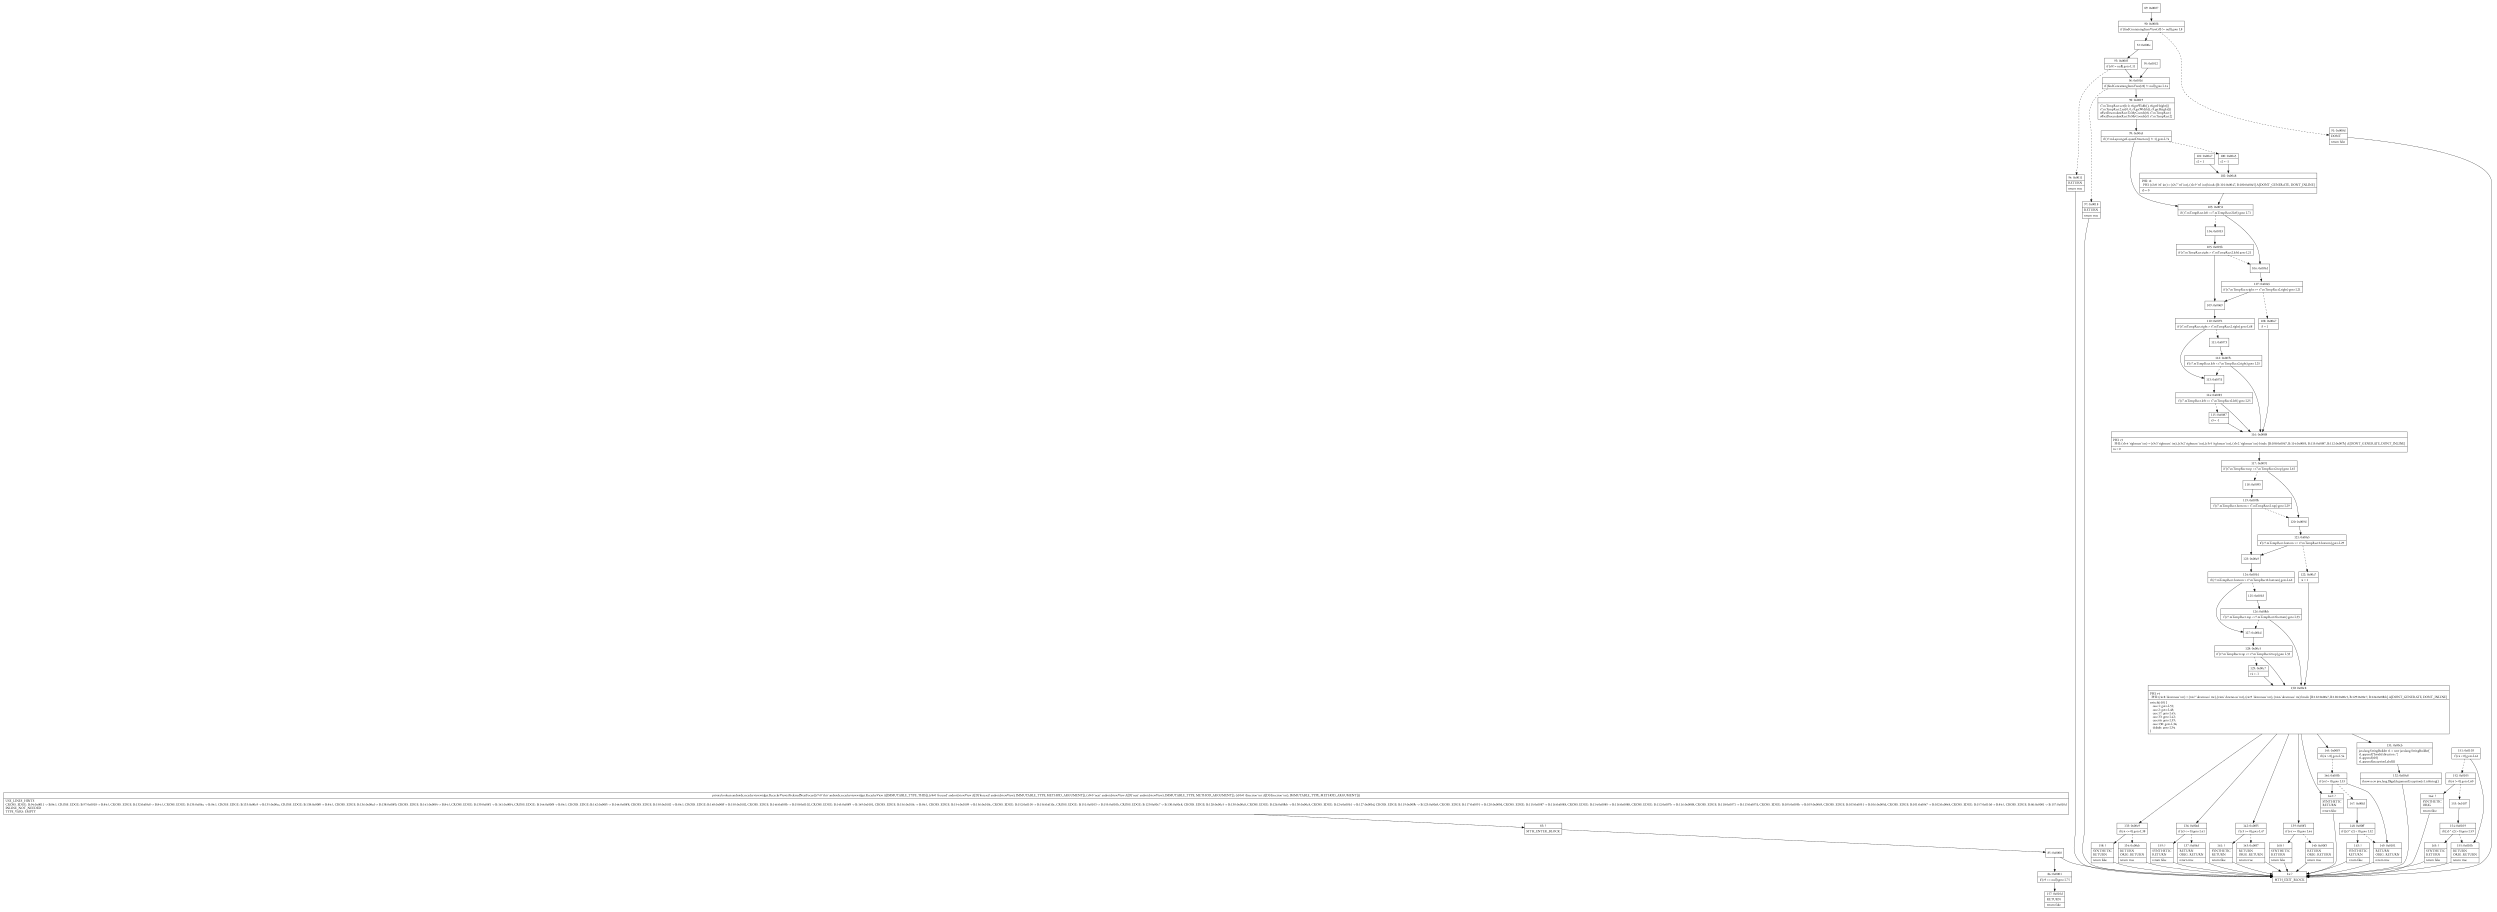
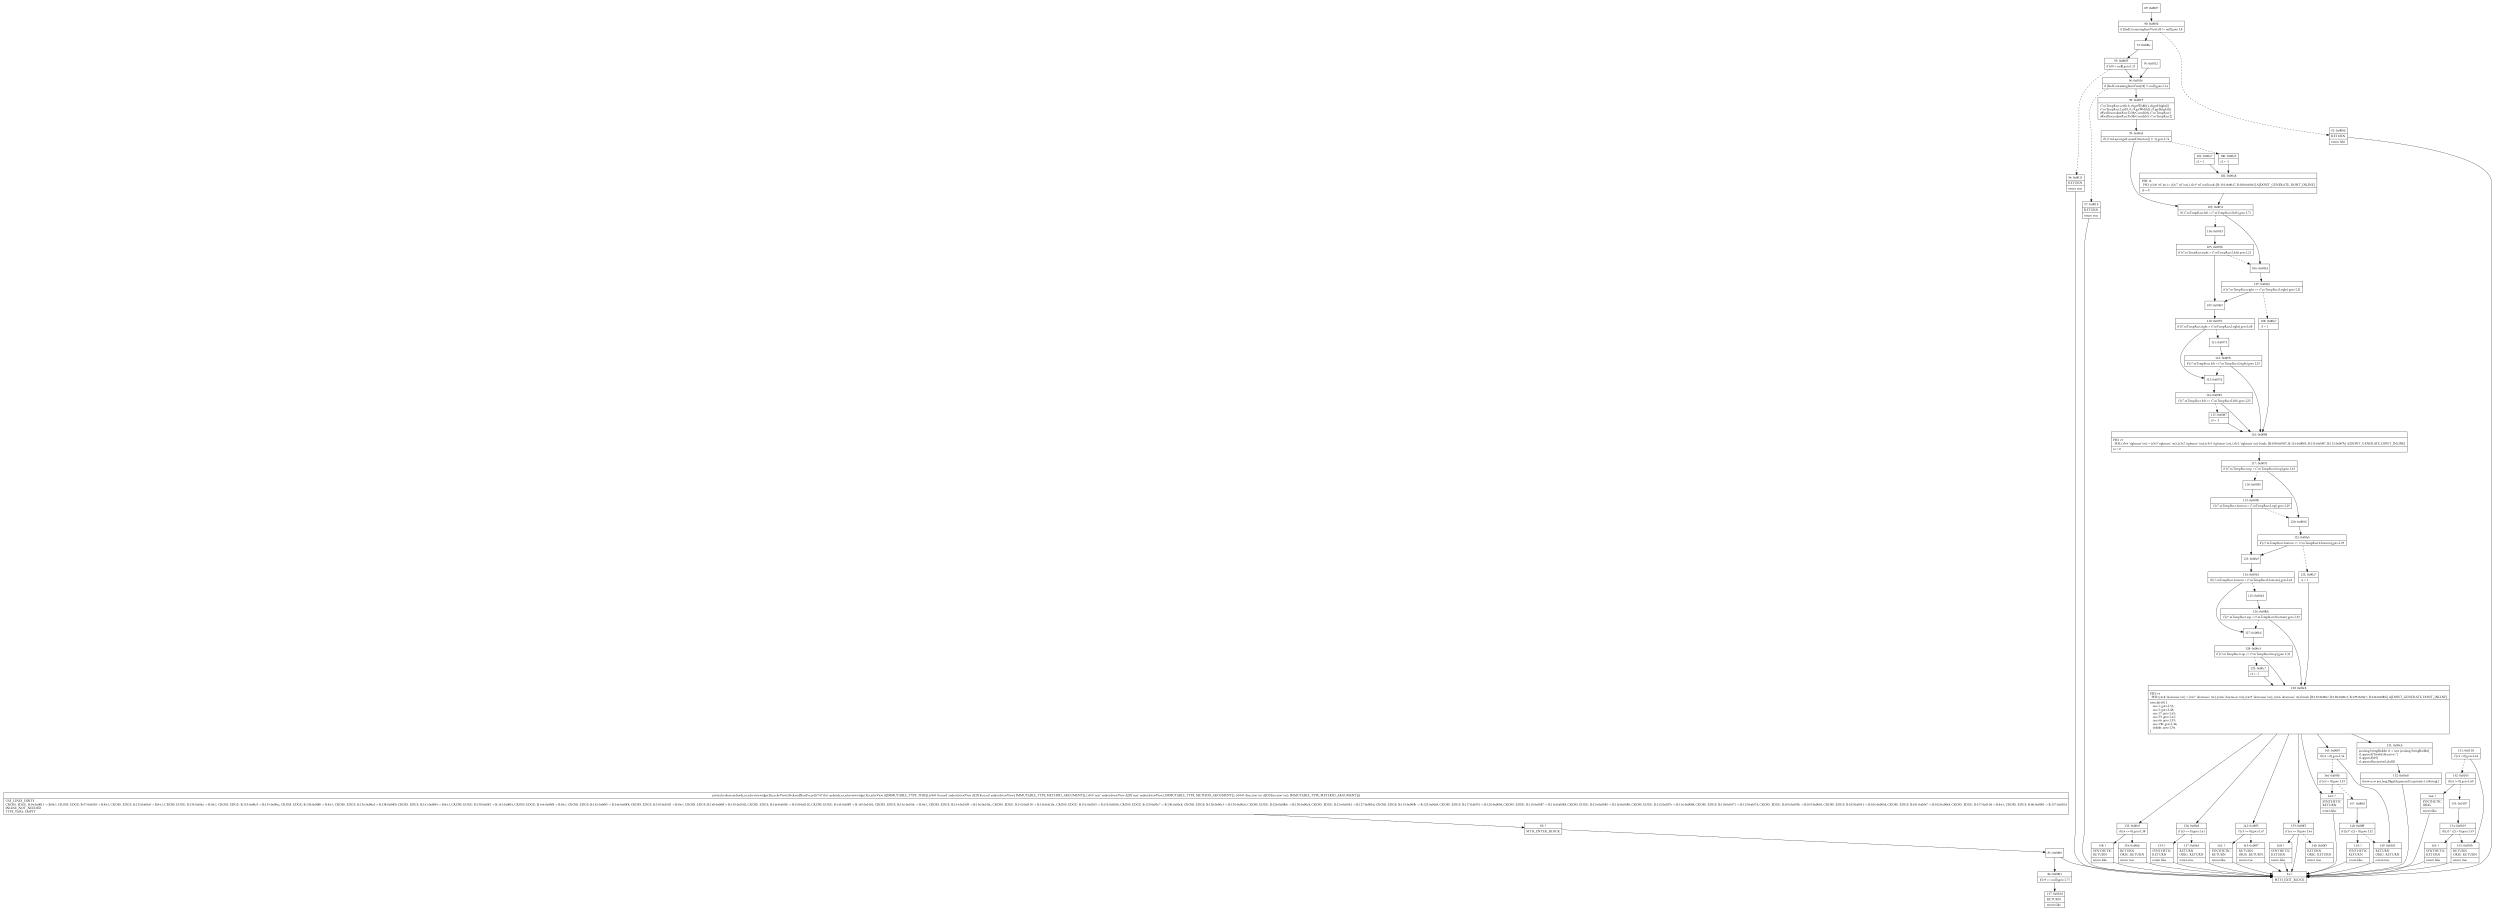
node "91: 0x000d": text "DONT" -> "RETURN"
edge "146: 0x00fb" -> "149: 0x0101": now "145: 0x00f9" -> "149: 0x0101"
edge "140: 0x00f3" -> "84: ?": now "139: 0x00f1" -> "84: ?"
